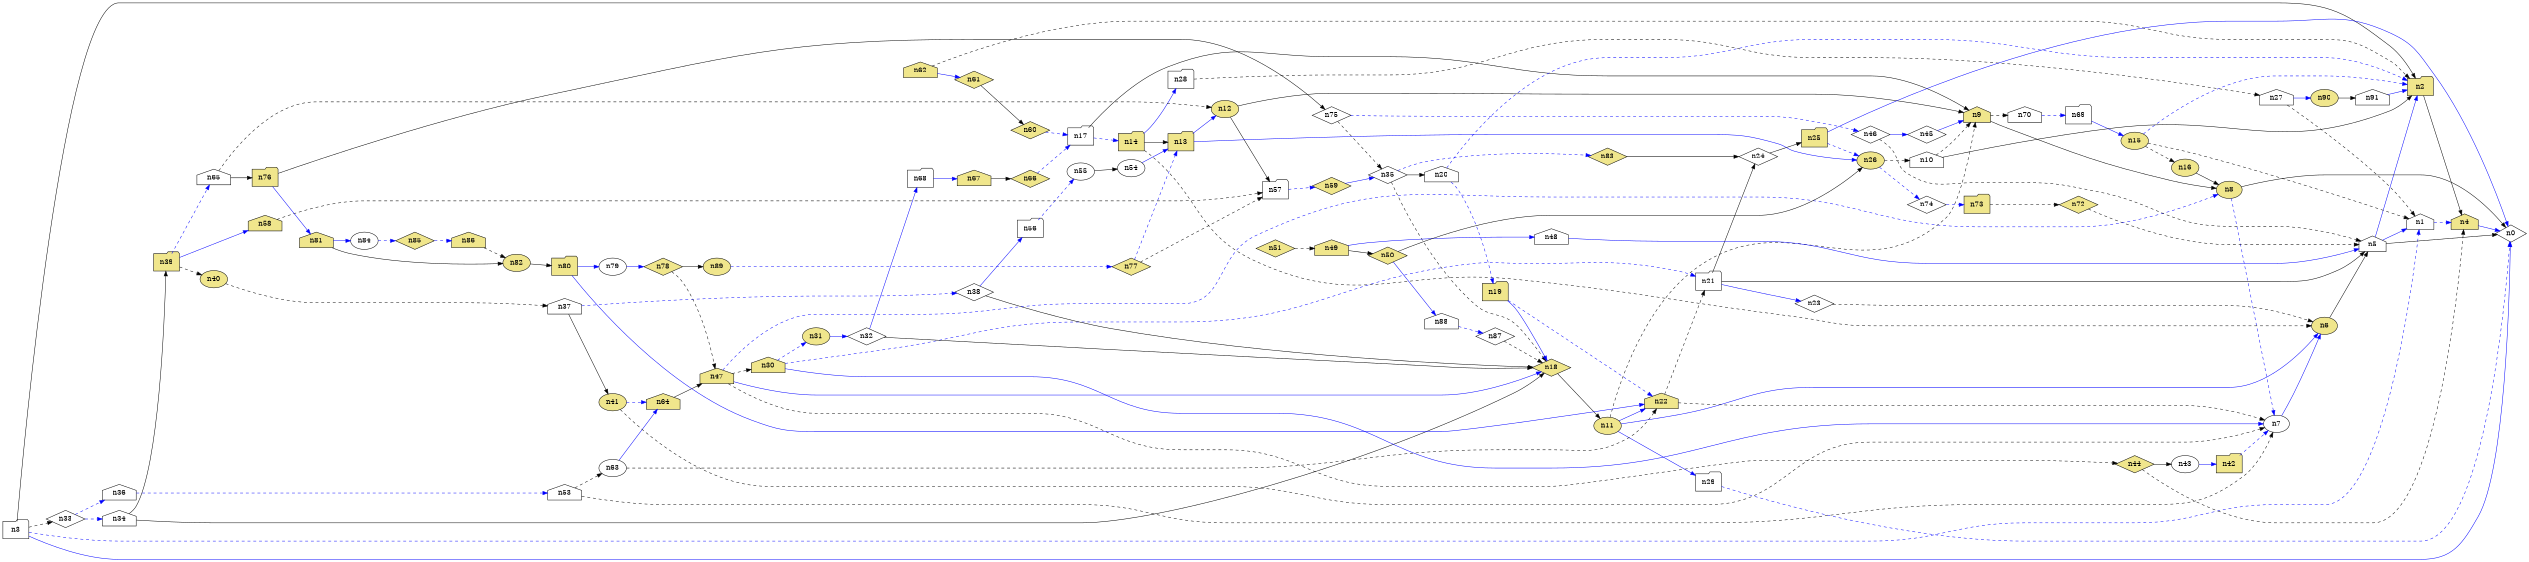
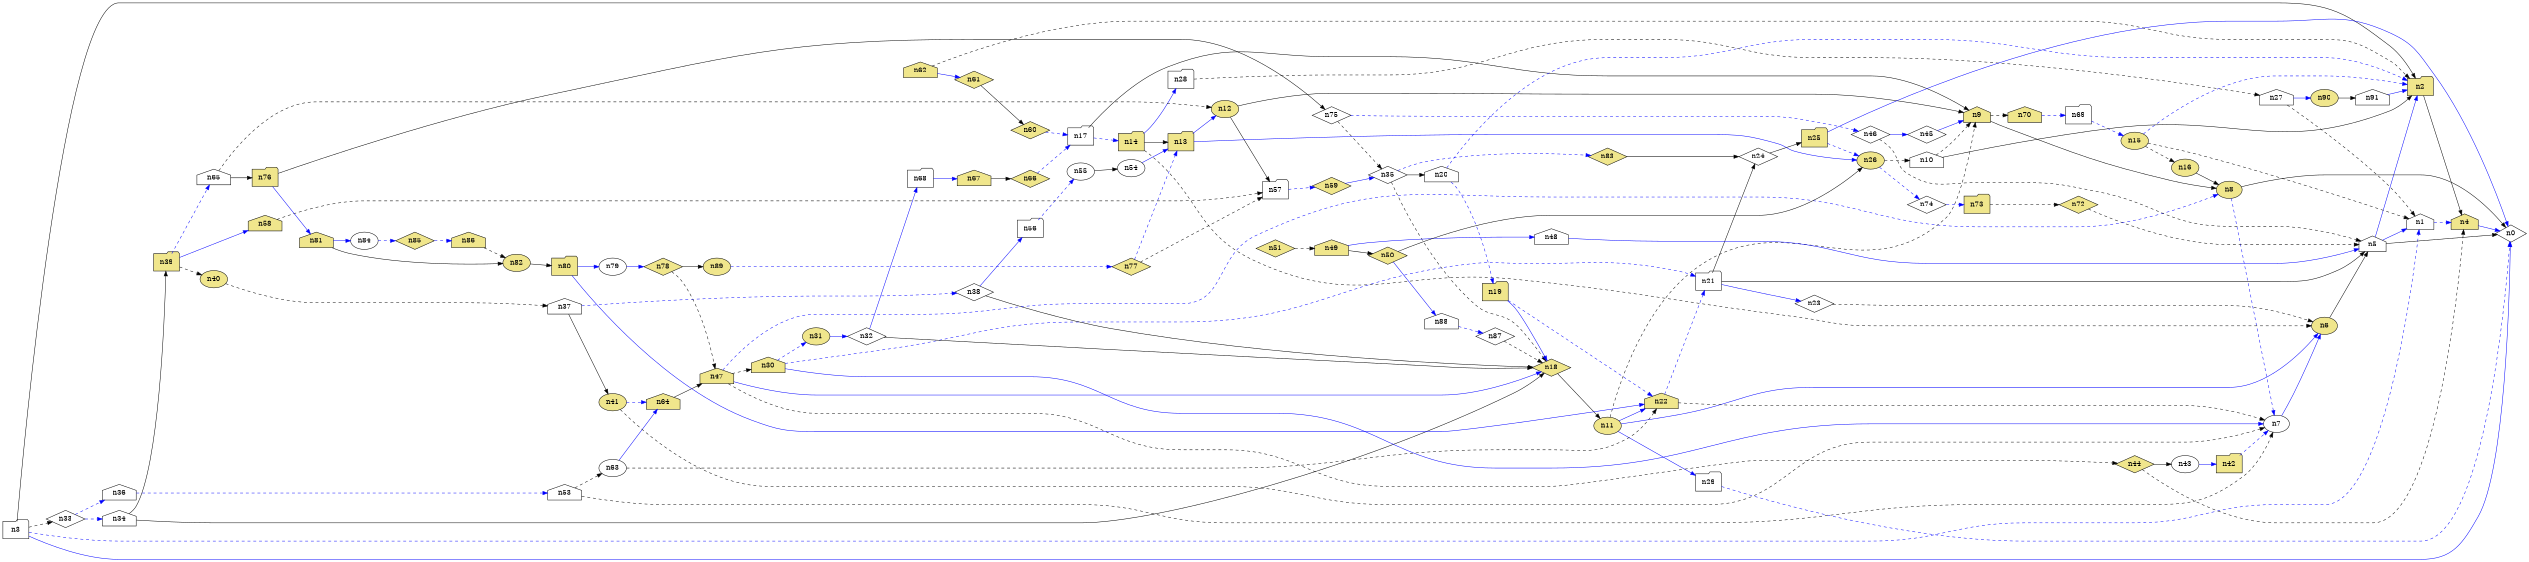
node "n70": fillcolor white -> khaki
edge "n69" -> "n15": style solid -> dashed
edge "n22" -> "n21": color black -> blue
